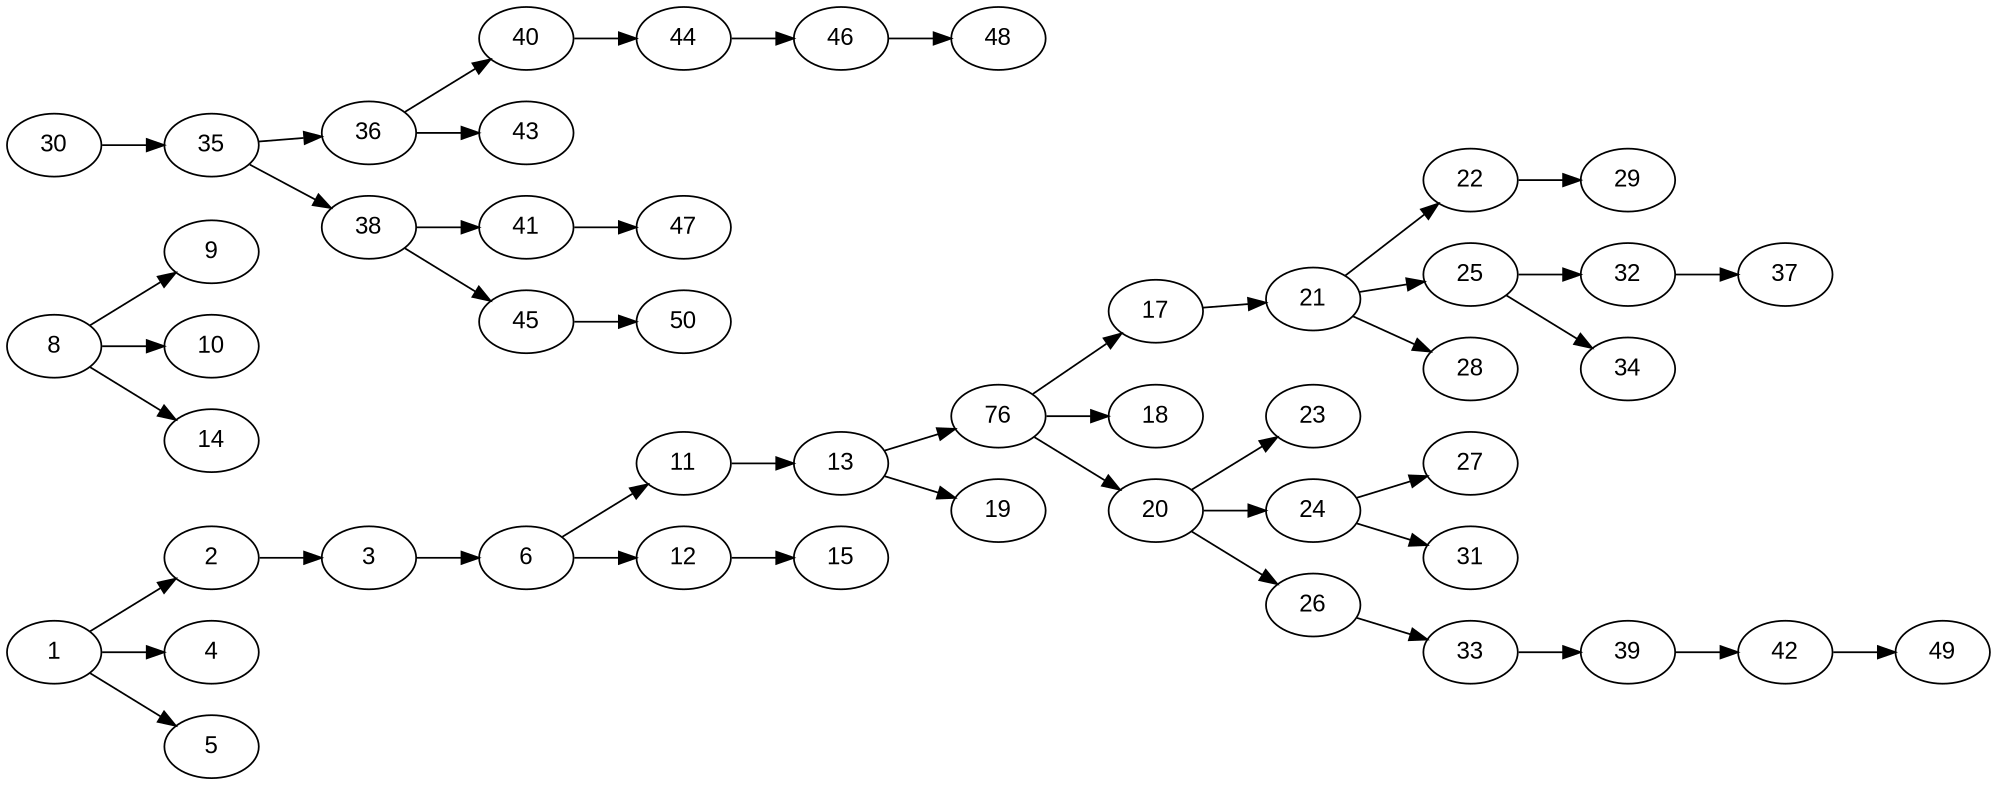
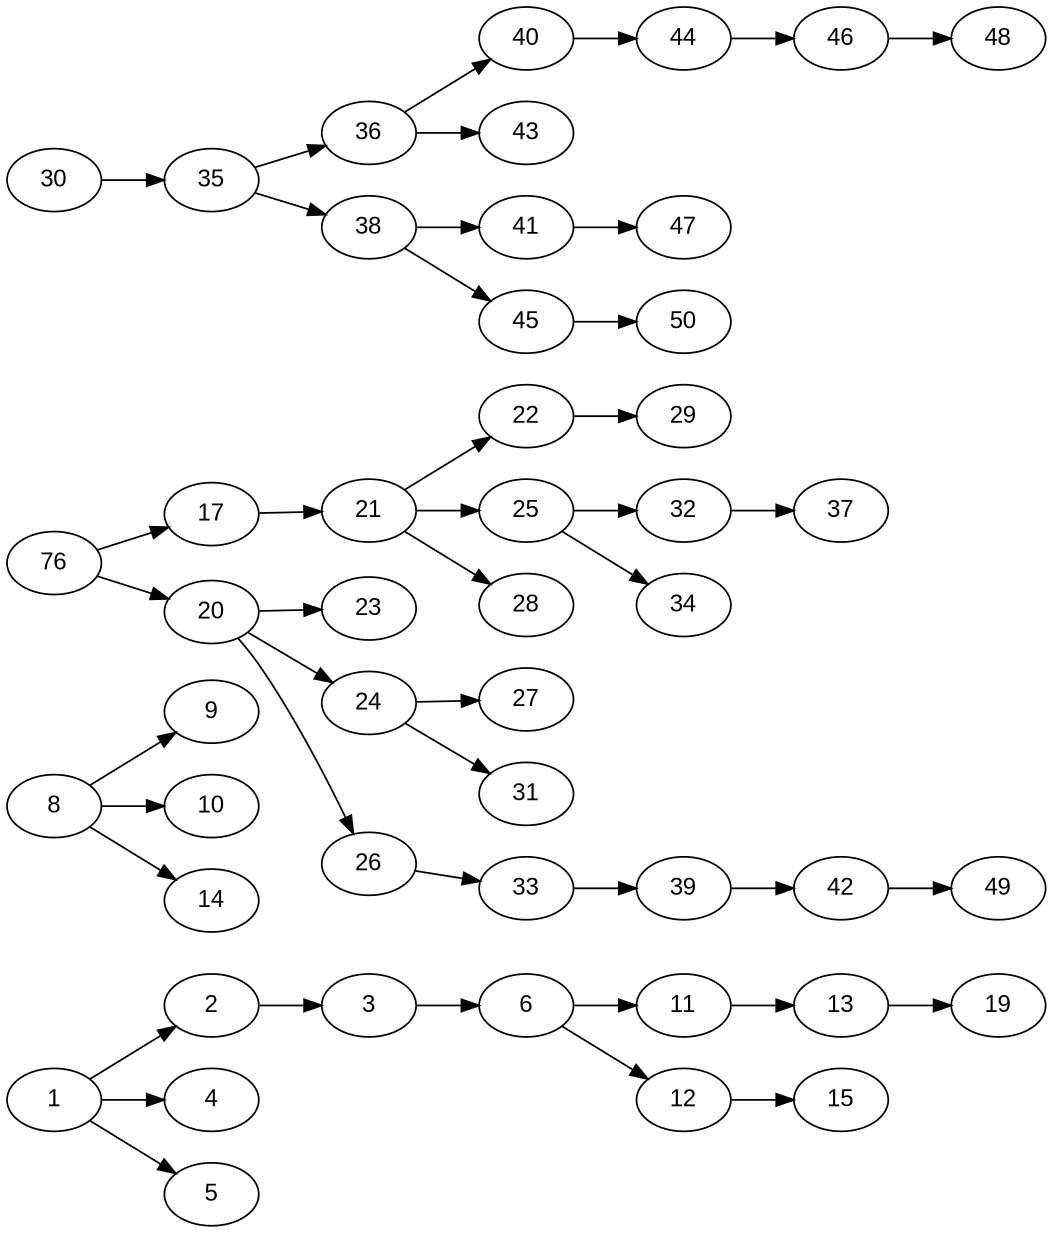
node "18": removed
edge "13" -> "76": removed
